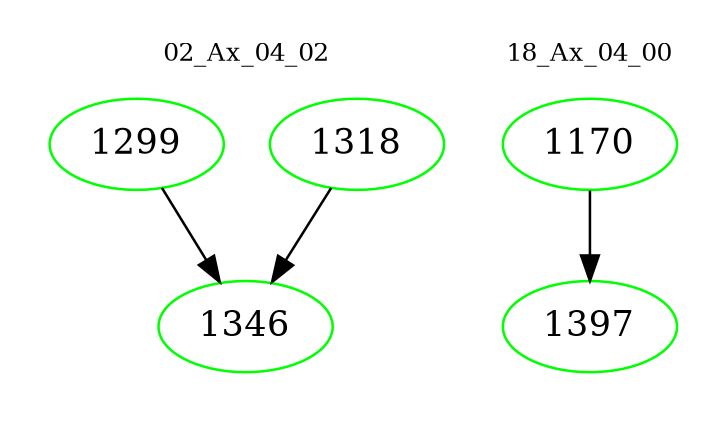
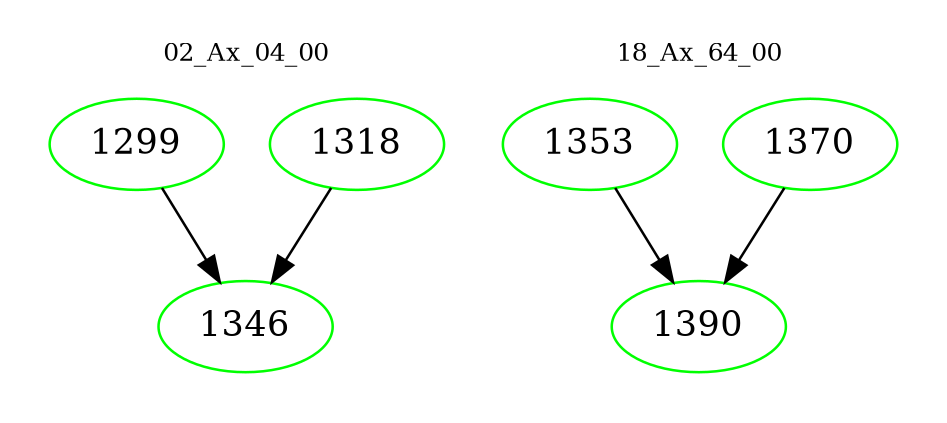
cluster "02_Ax_04_02": label "02_Ax_04_02" -> "02_Ax_04_00"
cluster "18_Ax_04_00": label "18_Ax_04_00" -> "18_Ax_64_00"
node "1353": added
node "1170": label "1170" -> "1370"
node "1397": label "1397" -> "1390"
